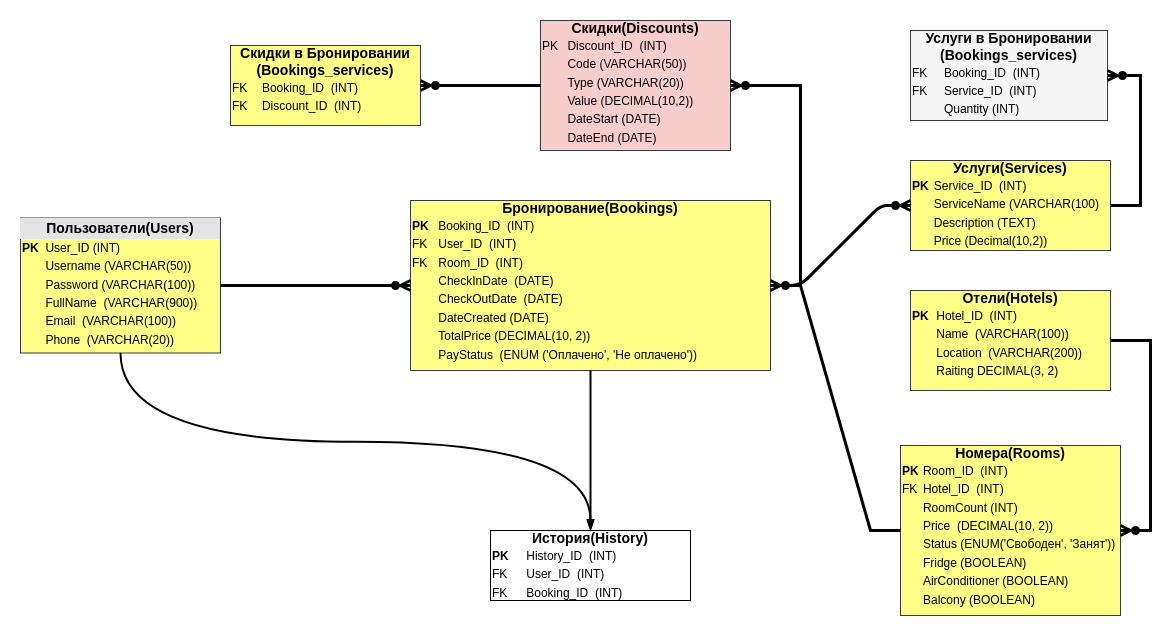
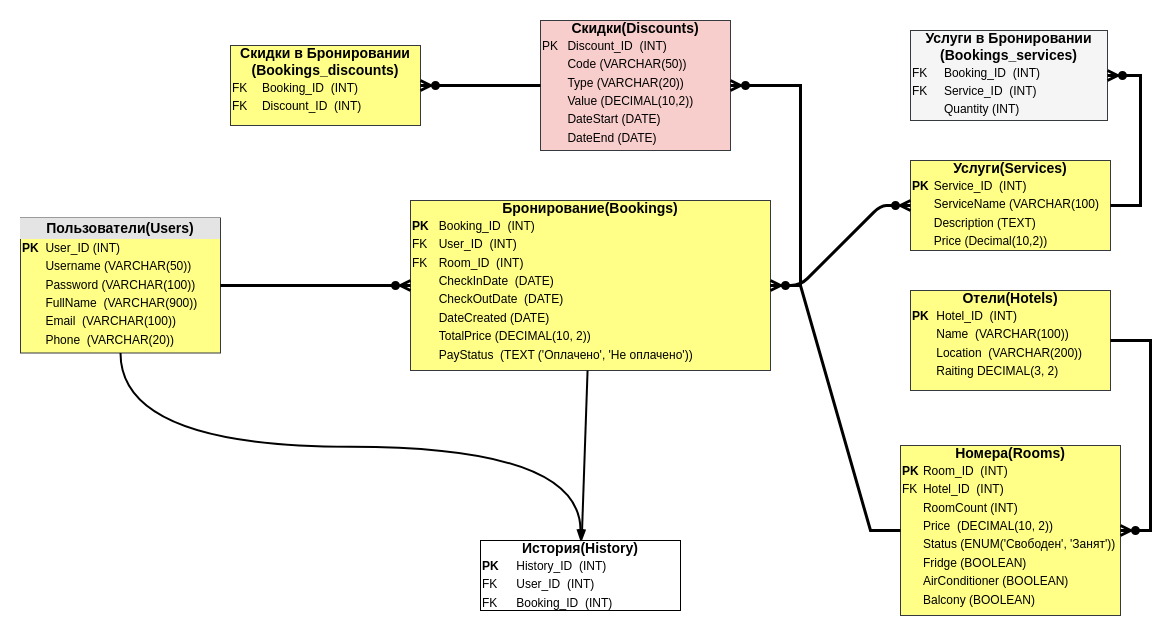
node "Скидки в Бронировании (Bookings_services) FK Booking_ID (INT) FK Discount_ID (INT)": label "Скидки в Бронировании (Bookings_services) FK Booking_ID (INT) FK Discount_ID (INT)" -> "Скидки в Бронировании (Bookings_discounts) FK Booking_ID (INT) FK Discount_ID (INT)"
node "Бронирование(Bookings) PK Booking_ID (INT) FK User_ID (INT) FK Room_ID (INT) CheckInDate (DATE) CheckOutDate (DATE) DateCreated (DATE) TotalPrice (DECIMAL(10, 2)) PayStatus (ENUM ('Оплачено', 'Не оплачено'))": label "Бронирование(Bookings) PK Booking_ID (INT) FK User_ID (INT) FK Room_ID (INT) CheckInDate (DATE) CheckOutDate (DATE) DateCreated (DATE) TotalPrice (DECIMAL(10, 2)) PayStatus (ENUM ('Оплачено', 'Не оплачено'))" -> "Бронирование(Bookings) PK Booking_ID (INT) FK User_ID (INT) FK Room_ID (INT) CheckInDate (DATE) CheckOutDate (DATE) DateCreated (DATE) TotalPrice (DECIMAL(10, 2)) PayStatus (TEXT ('Оплачено', 'Не оплачено'))"
node "История(History) PK History_ID (INT) FK User_ID (INT) FK Booking_ID (INT)": moved (591, 566) -> (581, 576)
